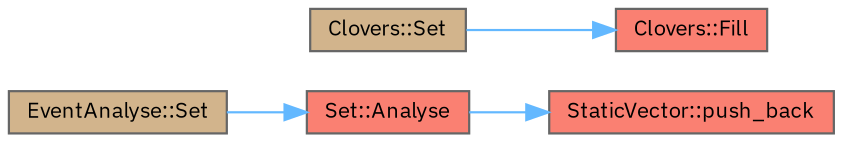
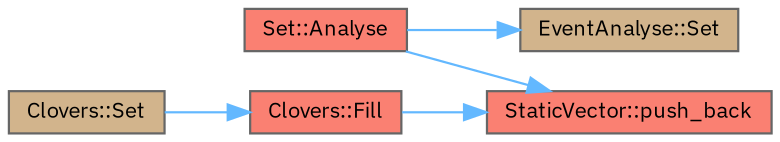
edge "EventAnalyse::Set" -> "Set::Analyse": reversed
edge "Clovers::Fill" -> "StaticVector::push_back": added
